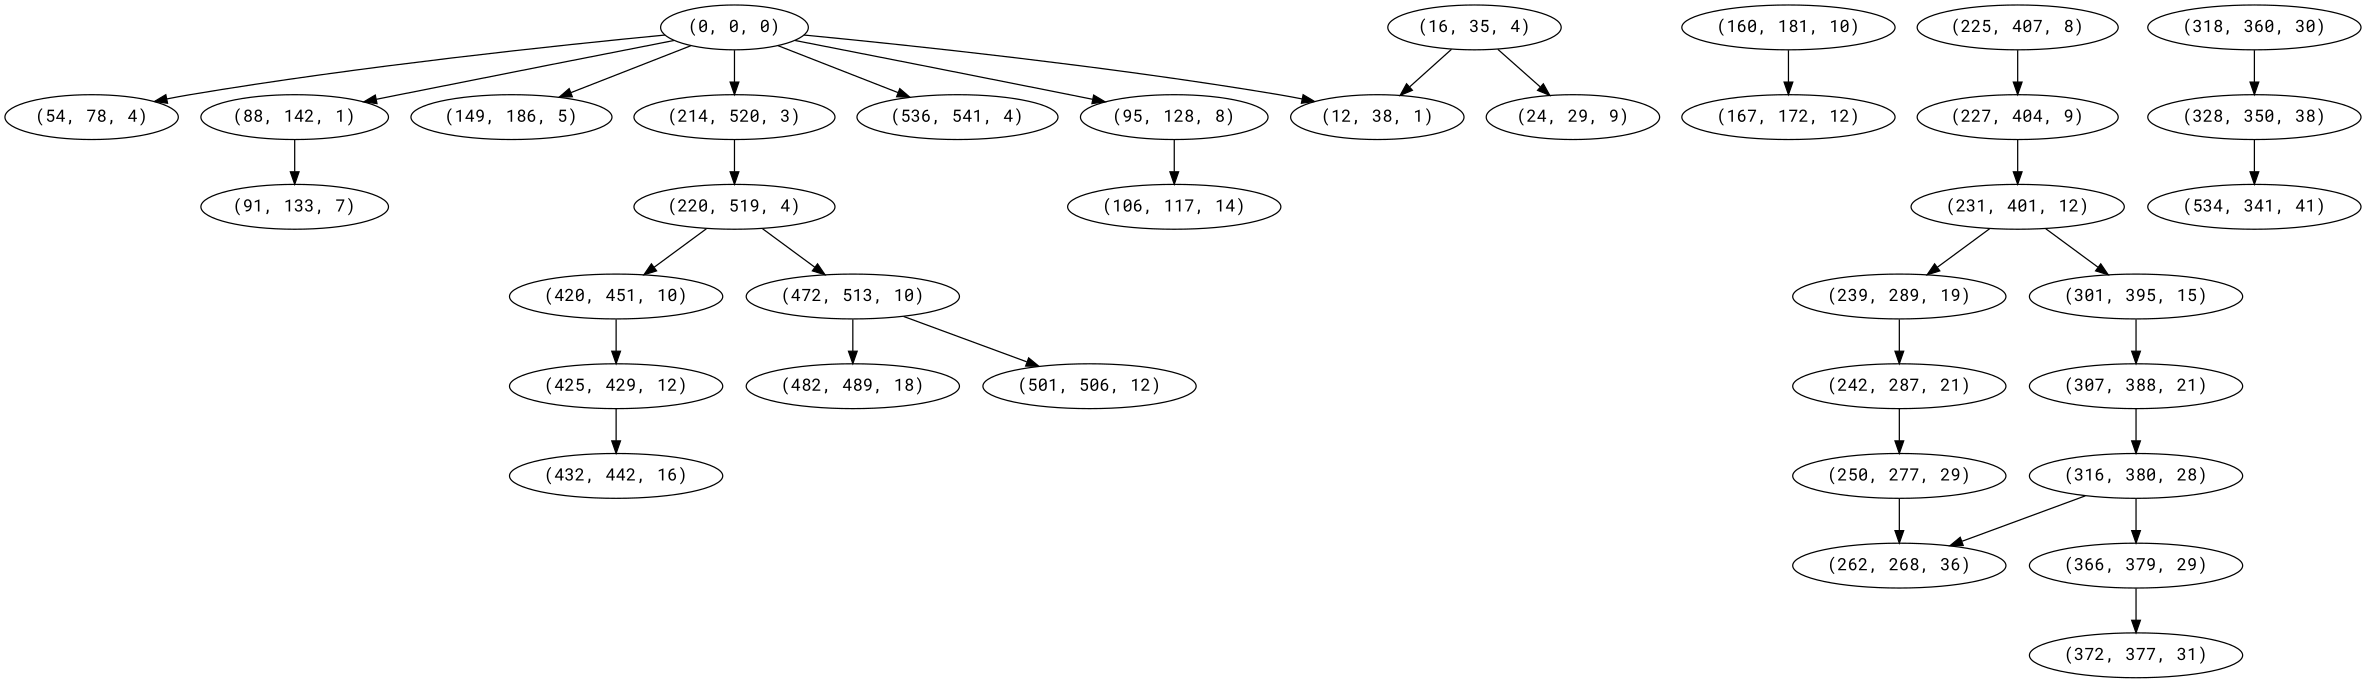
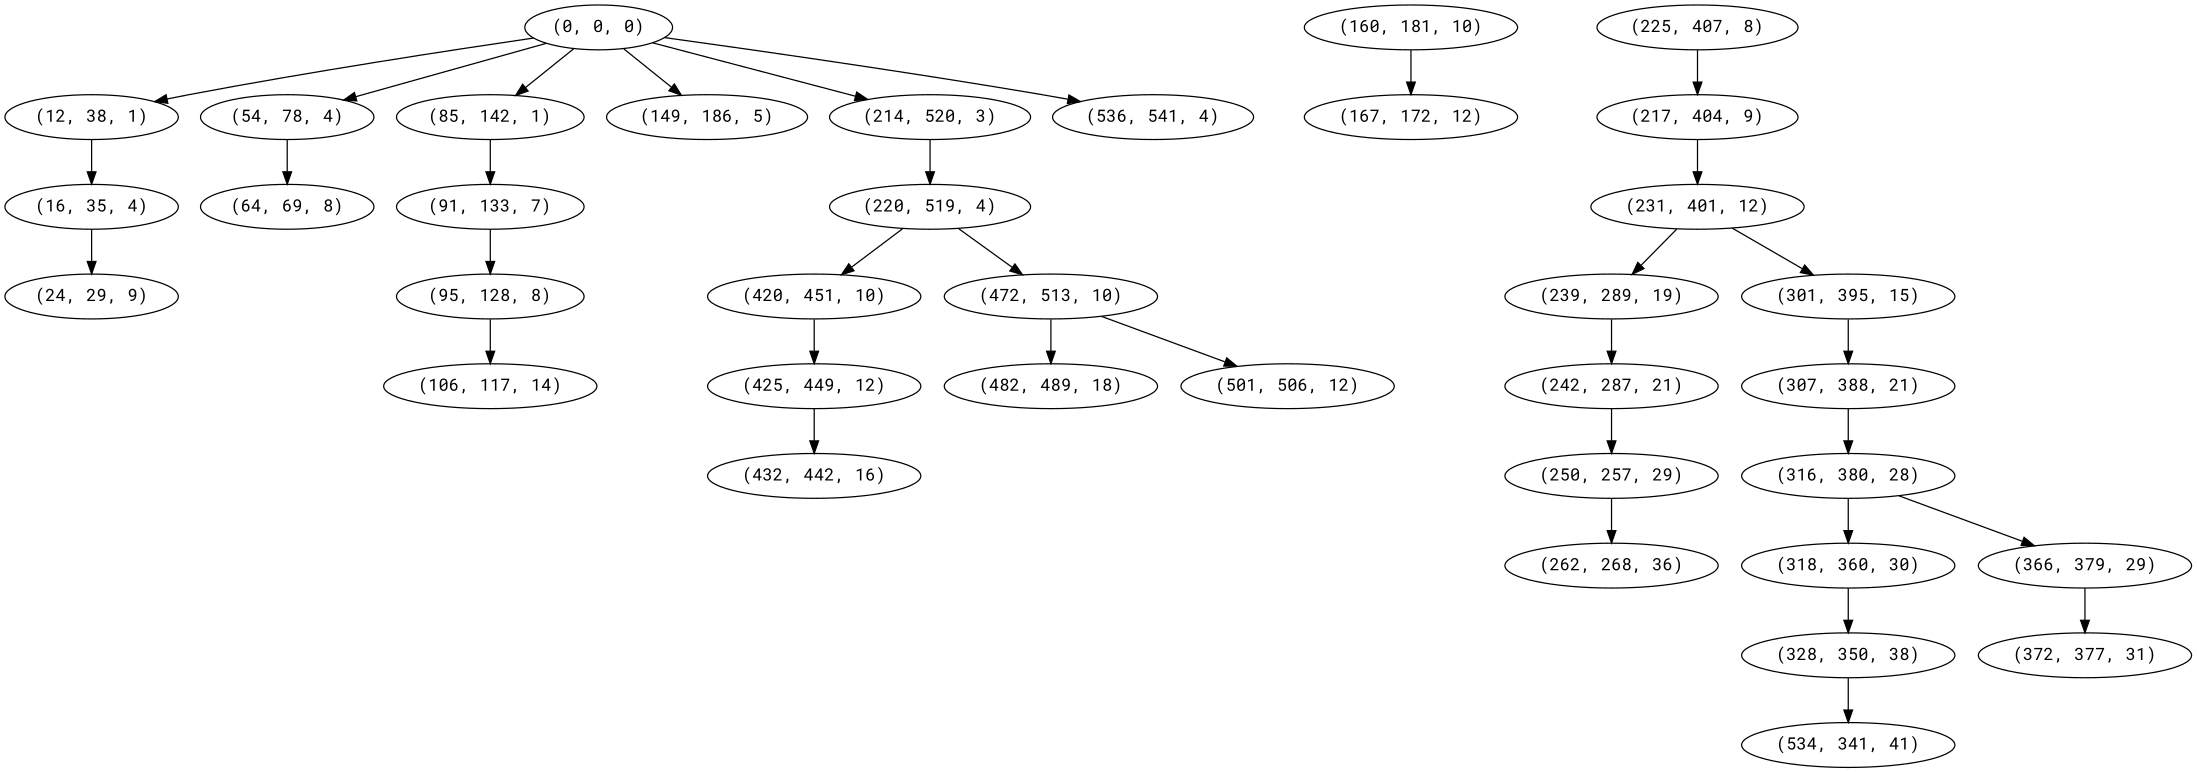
edge "(16, 35, 4)" -> "(12, 38, 1)": reversed
edge "(0, 0, 0)" -> "(95, 128, 8)": now "(91, 133, 7)" -> "(95, 128, 8)"
node "(88, 142, 1)": label "(88, 142, 1)" -> "(85, 142, 1)"
node "(227, 404, 9)": label "(227, 404, 9)" -> "(217, 404, 9)"
node "(64, 69, 8)": added
node "(425, 429, 12)": label "(425, 429, 12)" -> "(425, 449, 12)"
node "(250, 277, 29)": label "(250, 277, 29)" -> "(250, 257, 29)"
edge "(316, 380, 28)" -> "(262, 268, 36)": now "(316, 380, 28)" -> "(318, 360, 30)"
